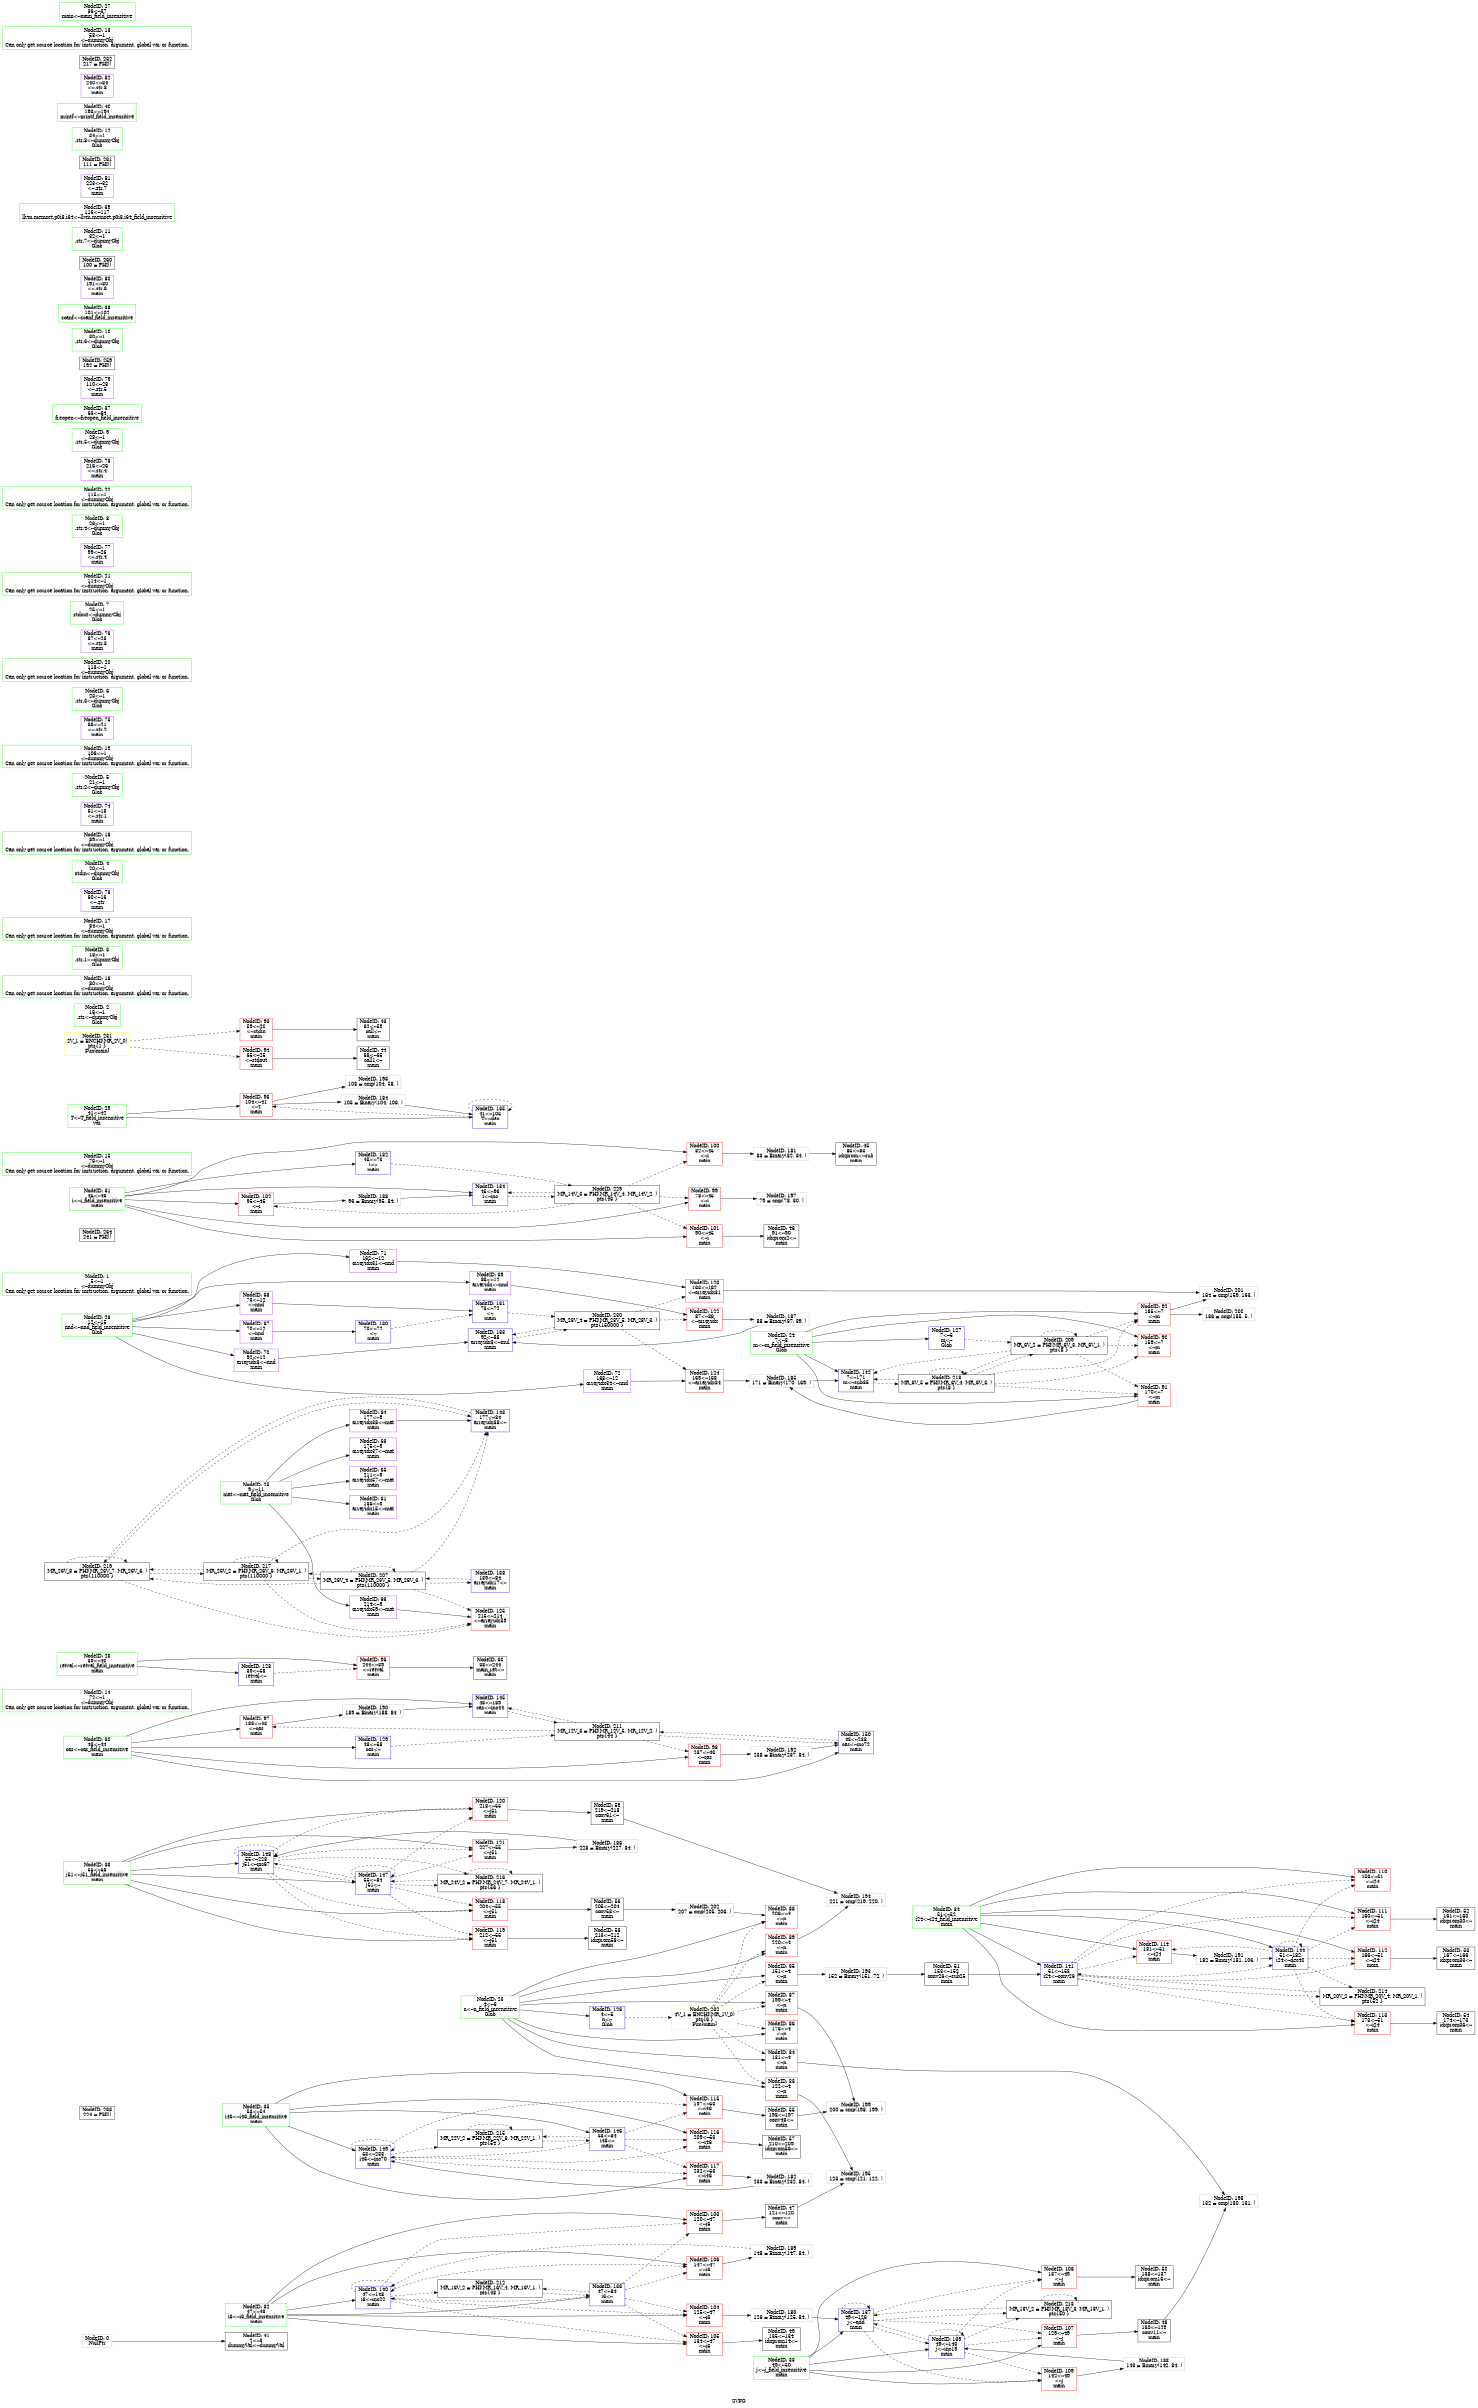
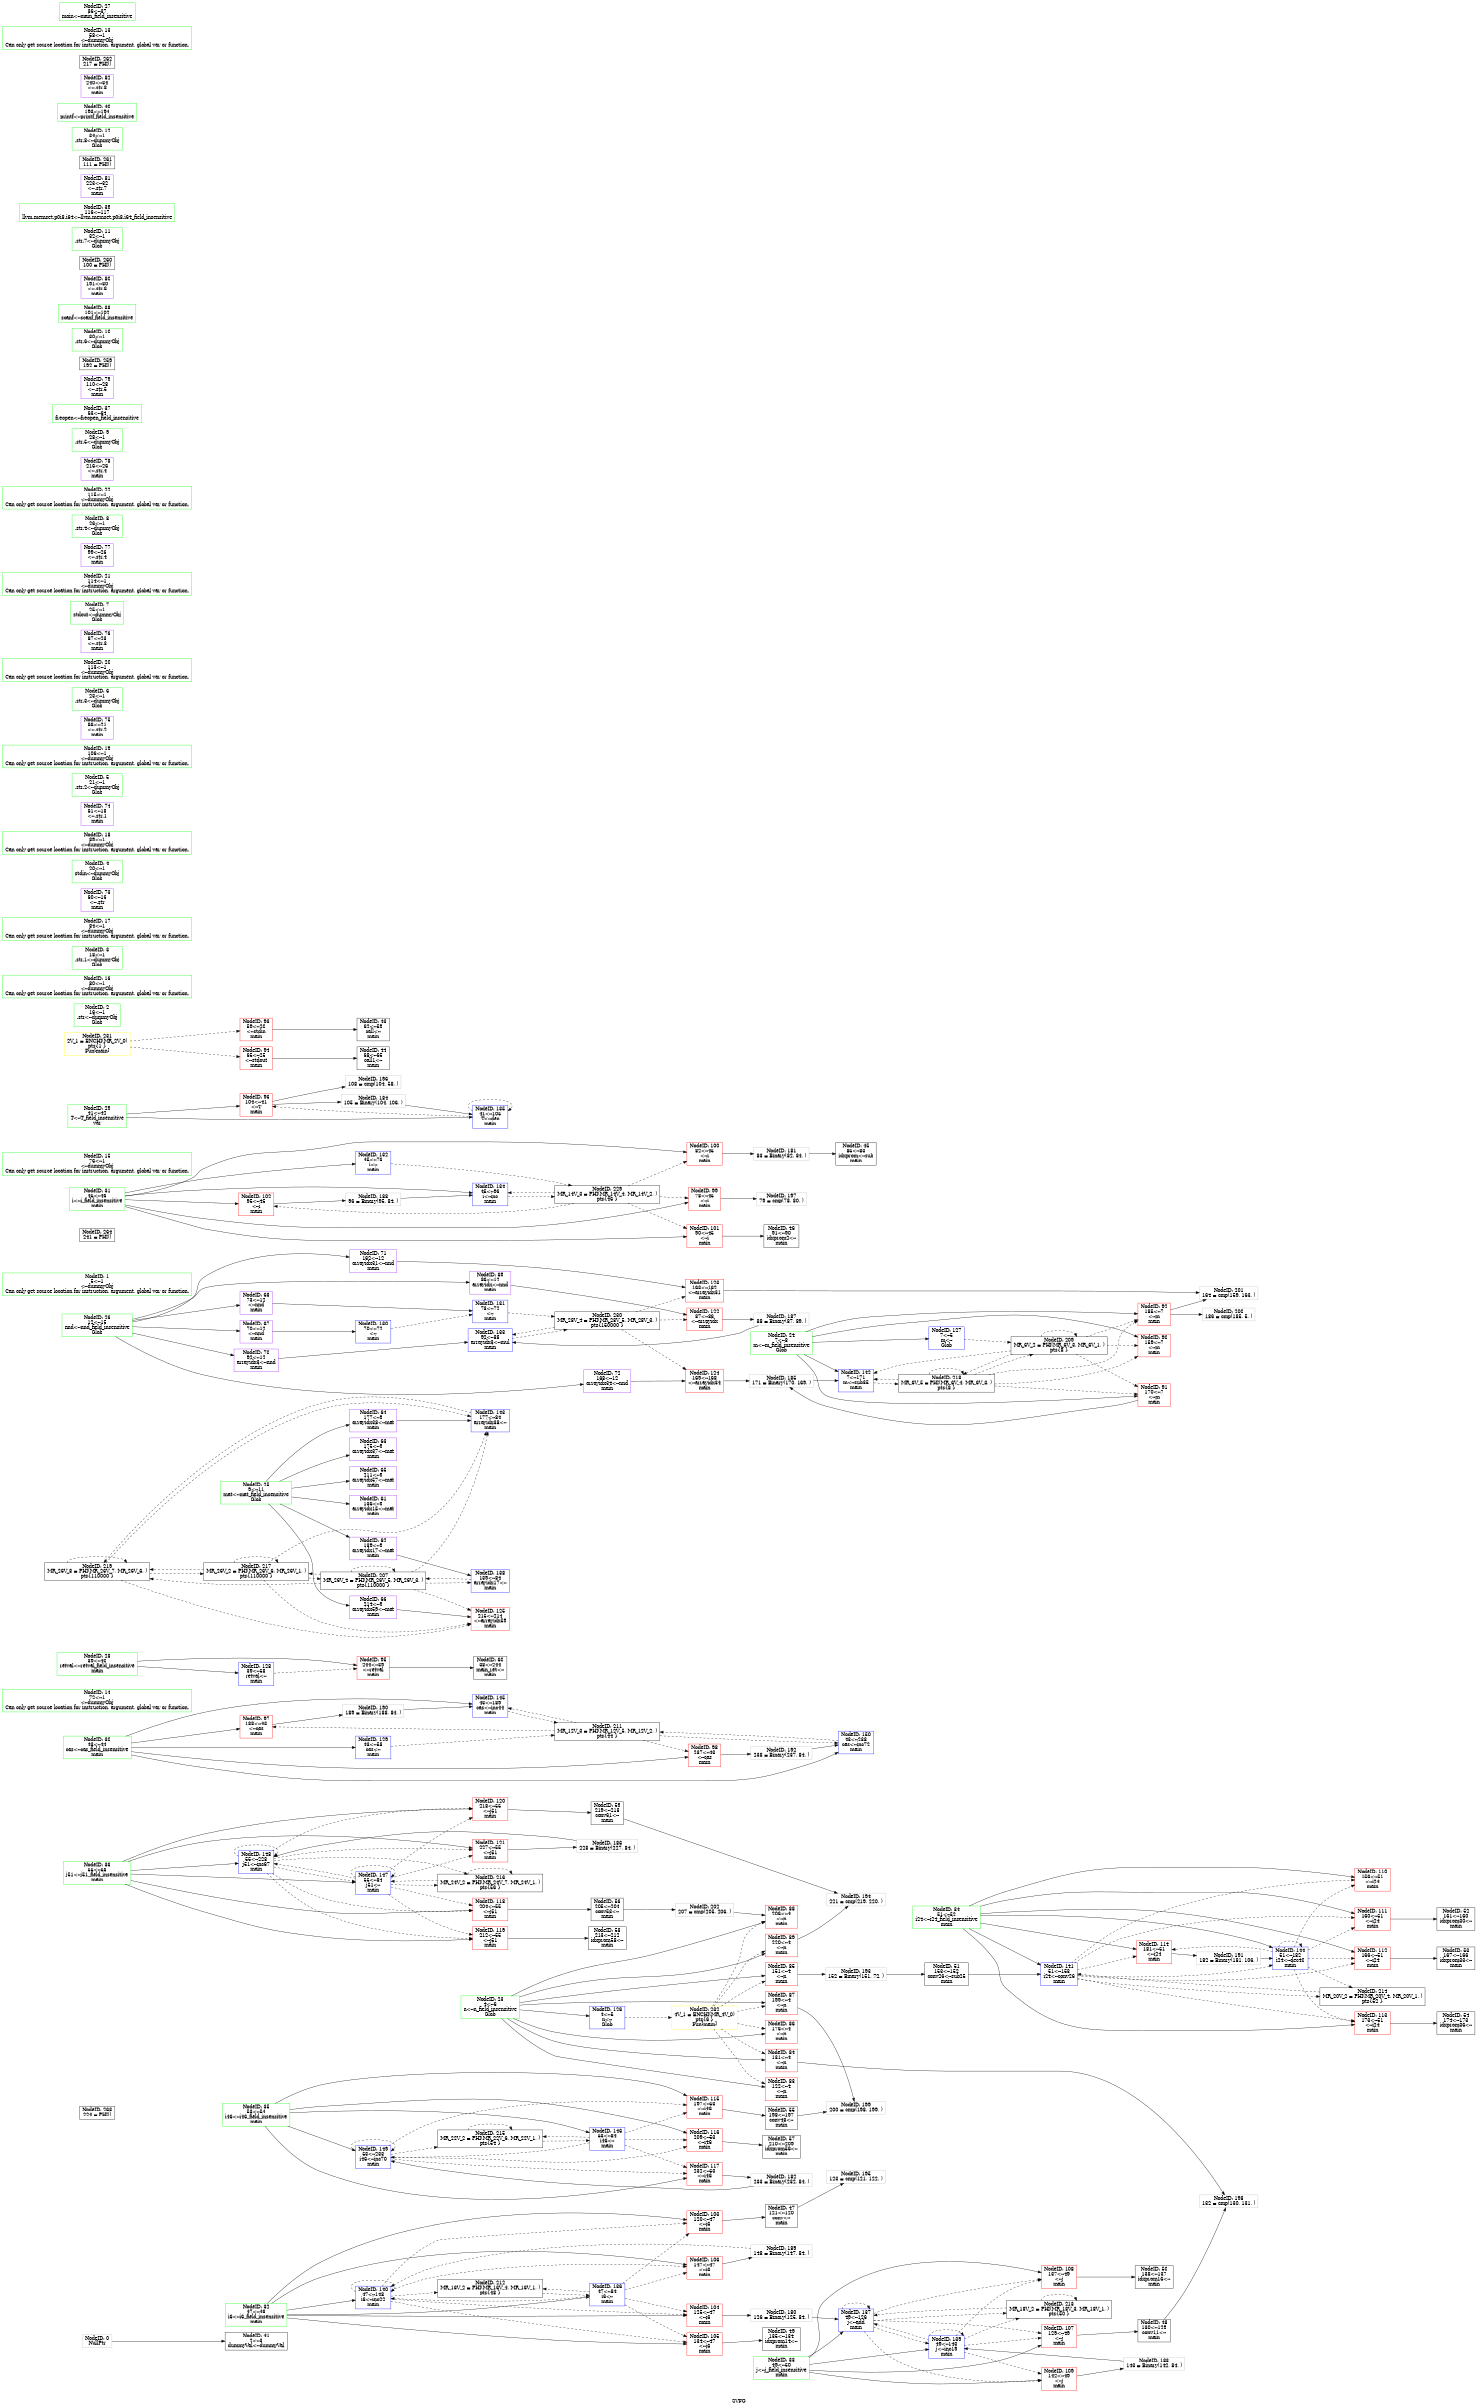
node "NodeID: 62": added
node "NodeID: 232": text "4V_1 = ENCHI(MR_1V_0)" -> "4V_1 = ENCHI(MR_4V_0)"
edge "NodeID: 83" -> "NodeID: 195": removed
